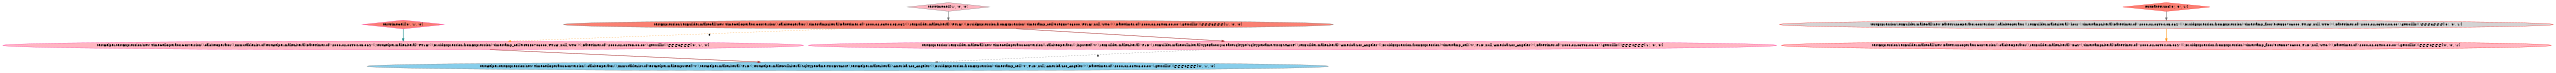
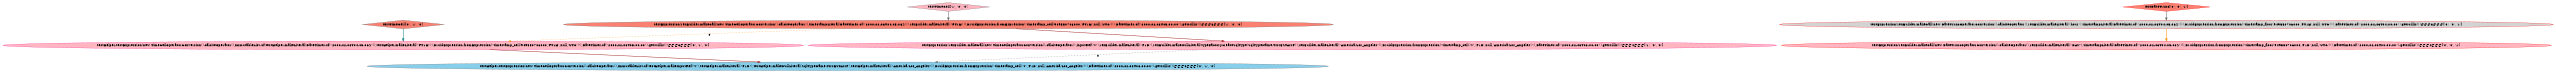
node "testTimeCeil['0', '1', '0']": color deeppink -> gray40
